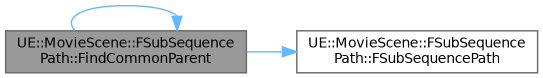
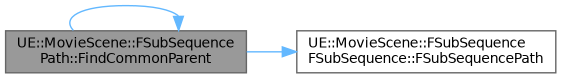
node "UE::MovieScene::FSubSequence Path::FSubSequencePath": label "UE::MovieScene::FSubSequence Path::FSubSequencePath" -> "UE::MovieScene::FSubSequence FSubSequence::FSubSequencePath"
